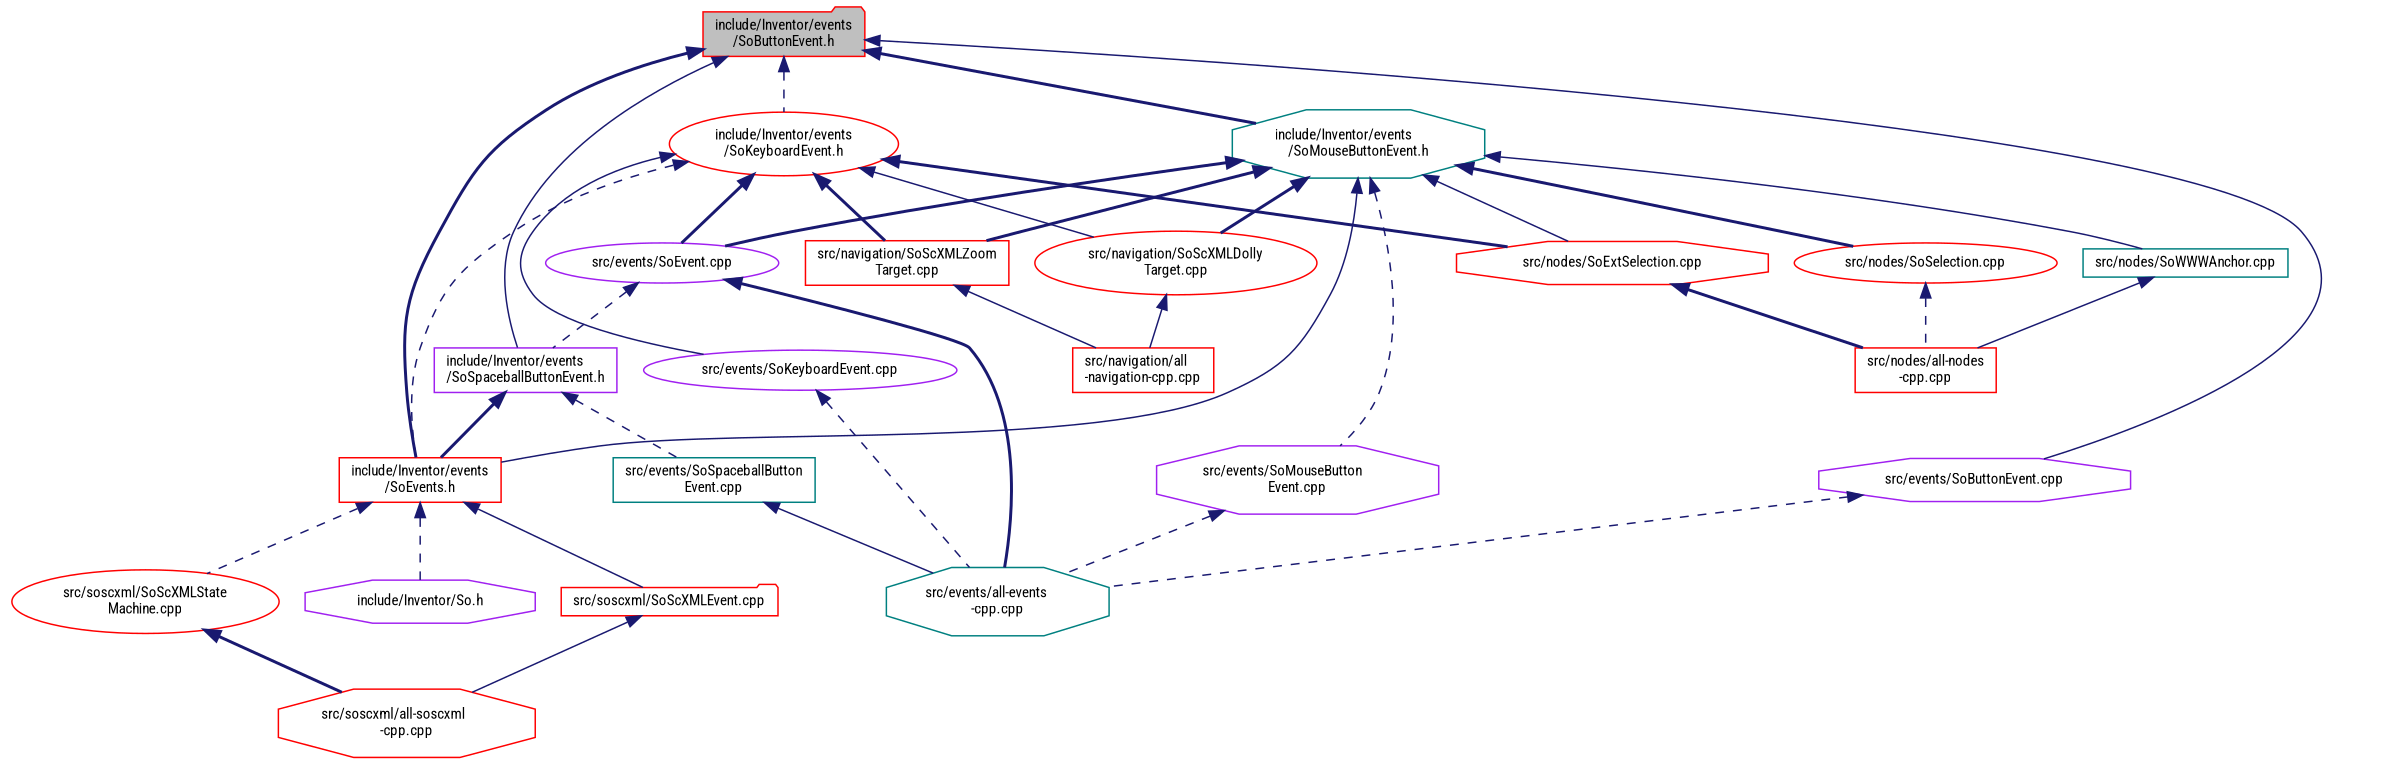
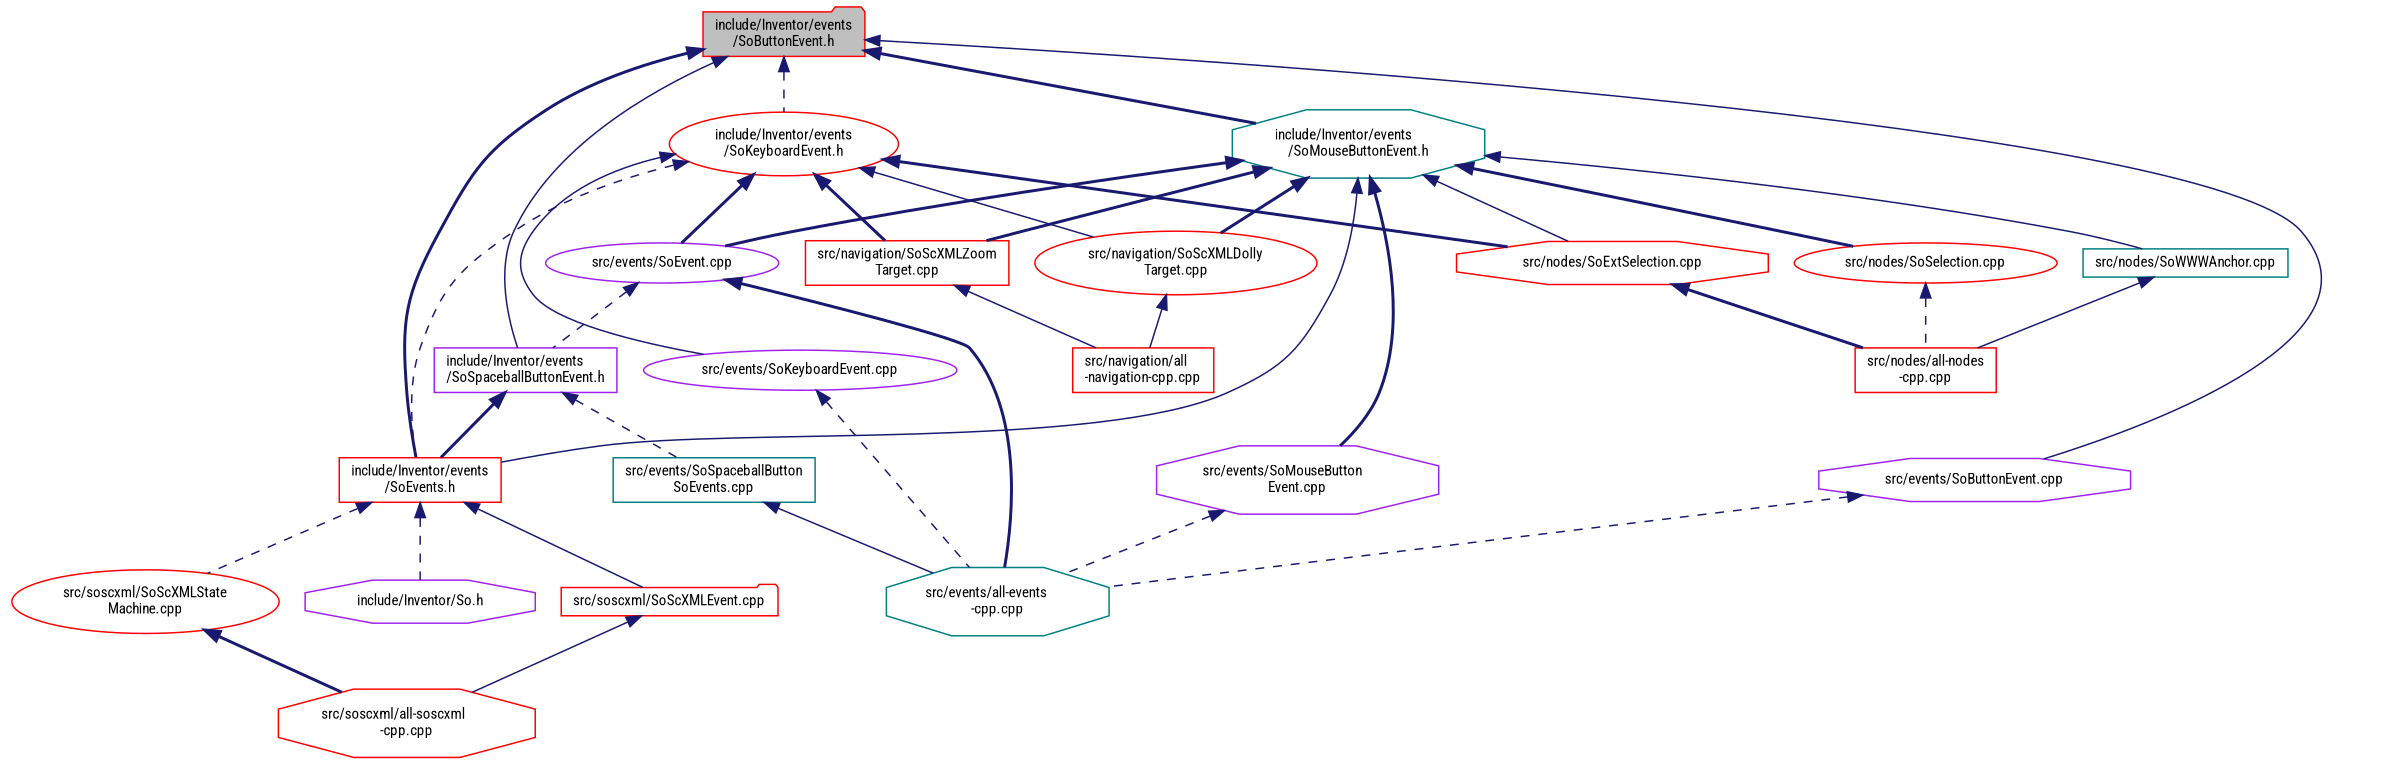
edge "src/events/SoMouseButton Event.cpp" -> "include/Inventor/events /SoMouseButtonEvent.h": style dashed -> bold
node "src/events/SoSpaceballButton Event.cpp": label "src/events/SoSpaceballButton Event.cpp" -> "src/events/SoSpaceballButton SoEvents.cpp"
